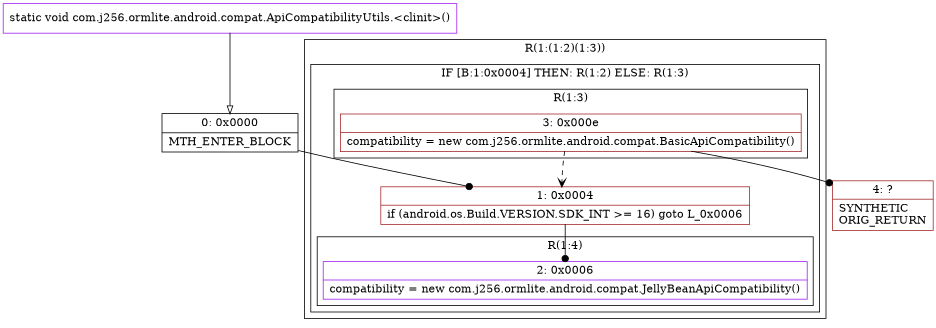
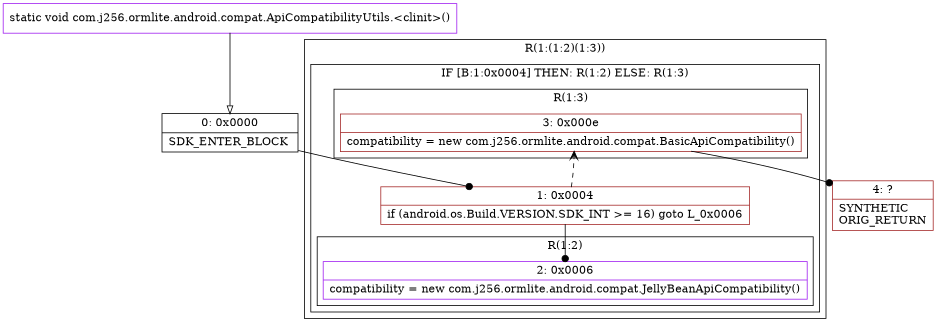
node "0: 0x0000": text "MTH_ENTER_BLOCK" -> "SDK_ENTER_BLOCK"
edge "3: 0x000e" -> "1: 0x0004": reversed
cluster "R(1:4)": label "R(1:4)" -> "R(1:2)"
